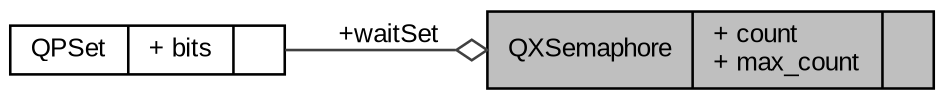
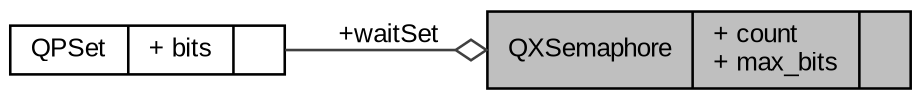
node "QXSemaphore": text "+ max_count" -> "+ max_bits"
